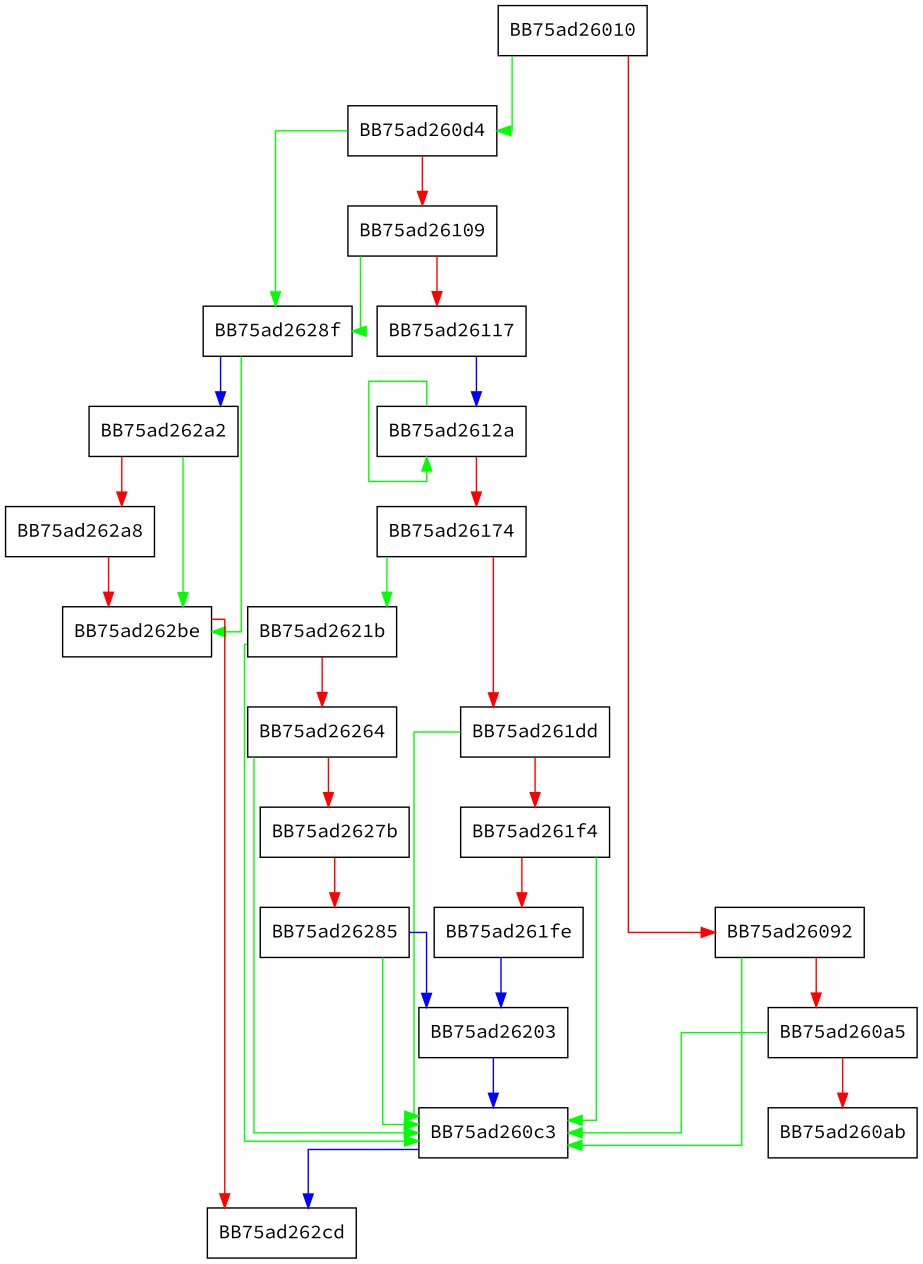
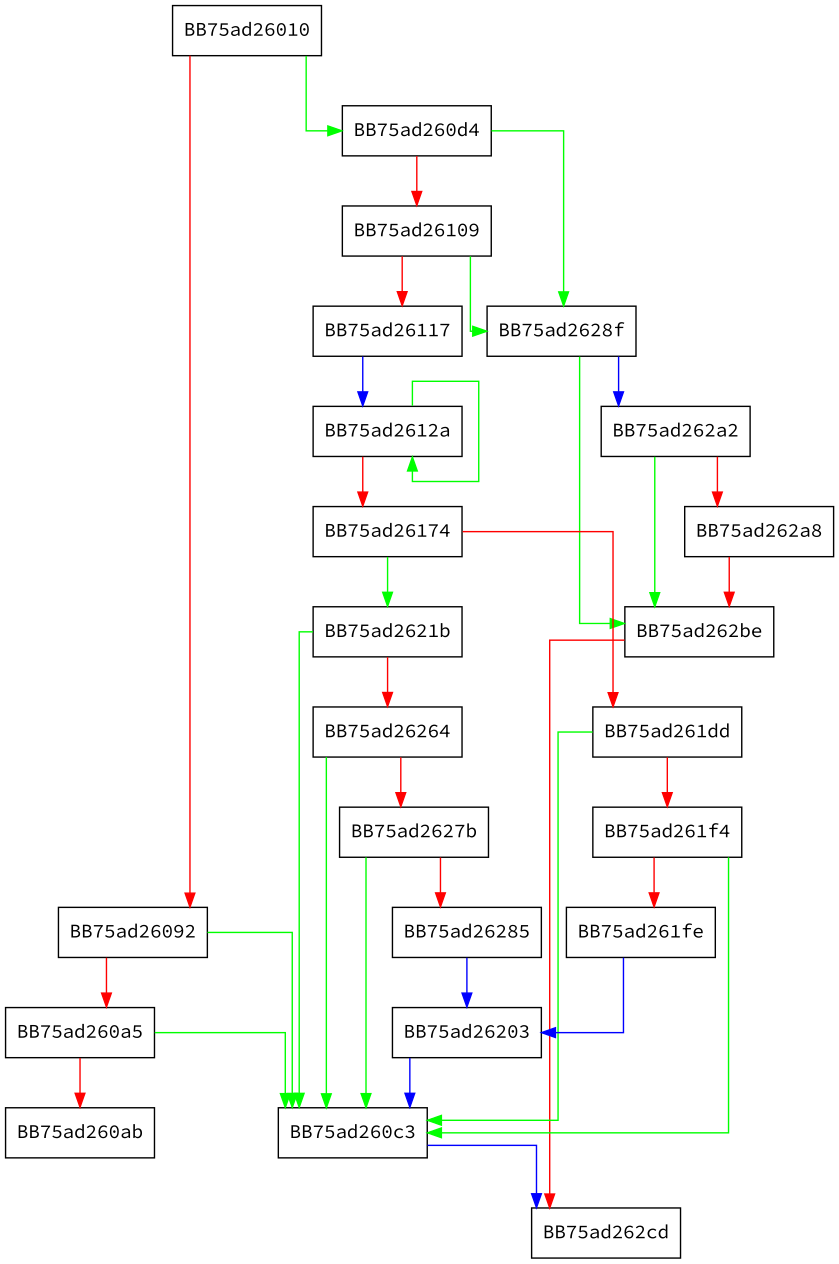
edge "BB75ad26285" -> "BB75ad260c3": now "BB75ad2627b" -> "BB75ad260c3"
